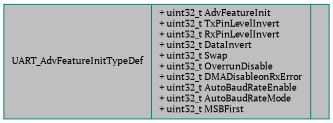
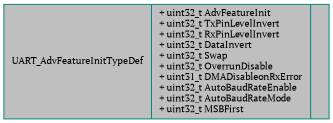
node "UART_AdvFeatureInitTypeDef": text "+ uint32_t DMADisableonRxError" -> "+ uint31_t DMADisableonRxError"
